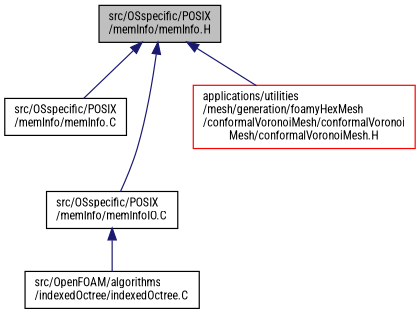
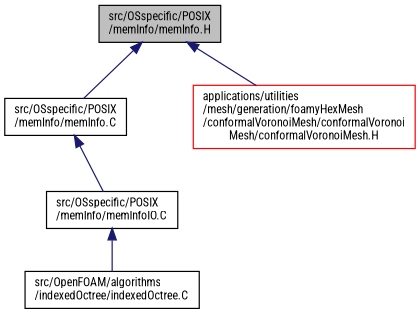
edge "src/OSspecific/POSIX /memInfo/memInfoIO.C" -> "src/OSspecific/POSIX /memInfo/memInfo.H": now "src/OSspecific/POSIX /memInfo/memInfoIO.C" -> "src/OSspecific/POSIX /memInfo/memInfo.C"
